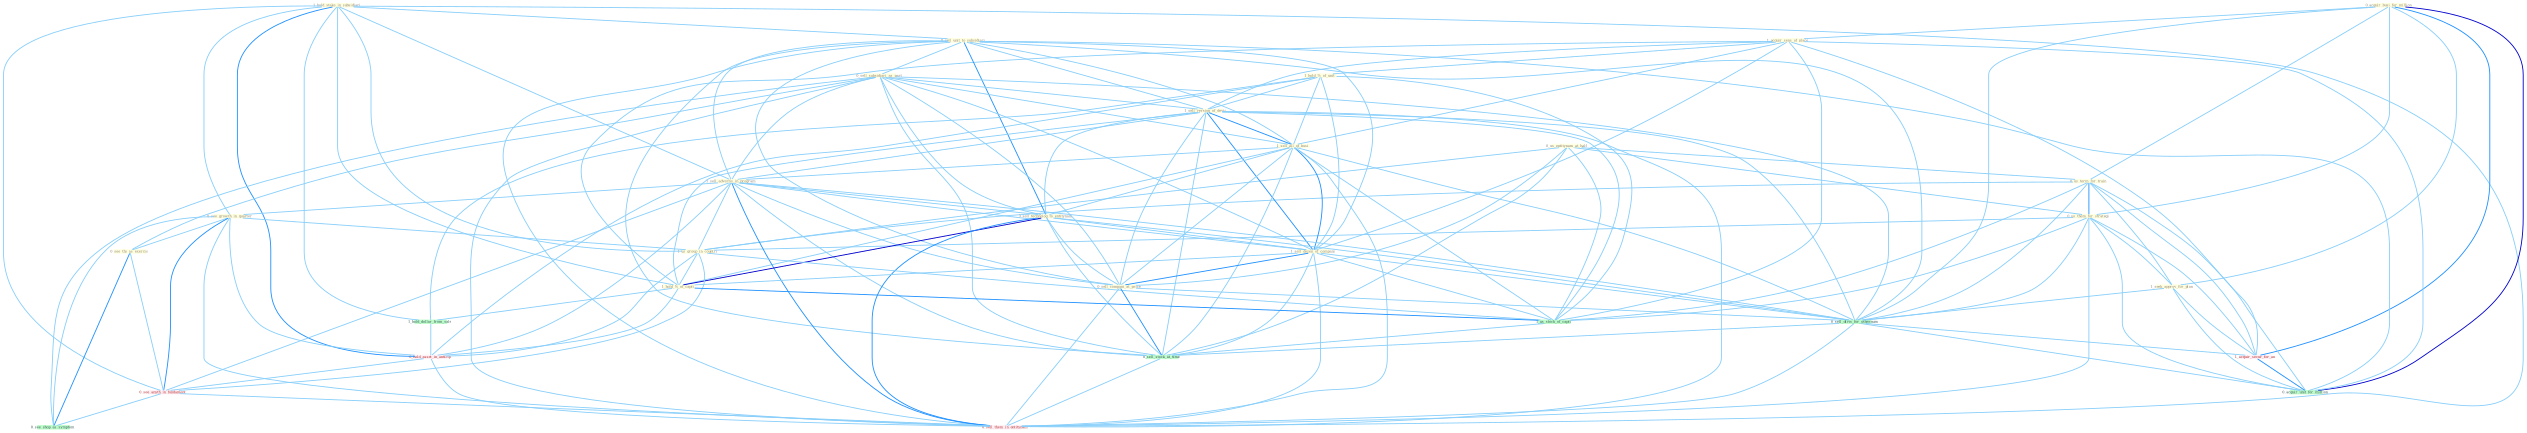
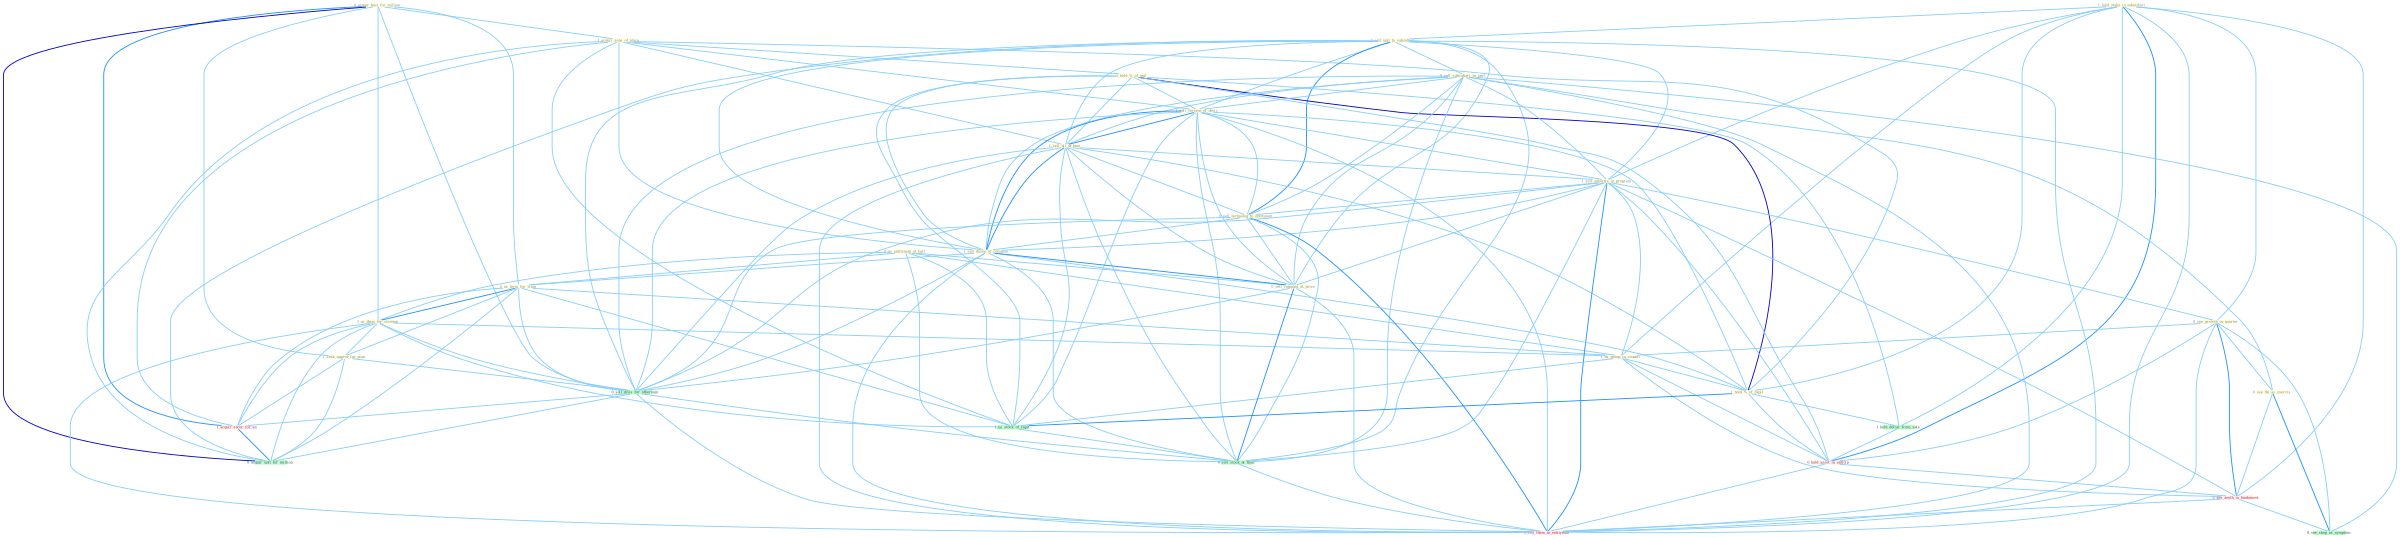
edge "0_sell_technolog_to_entitynam" -- "1_hold_%_of_capit": now "1_hold_%_of_unit" -- "1_hold_%_of_capit"
edge "1_sell_dozen_of_compani" -- "1_us_stock_of_capit": now "1_sell_dozen_of_compani" -- "0_us_term_for_train"
